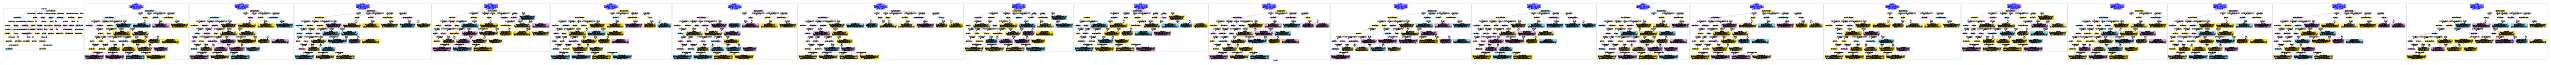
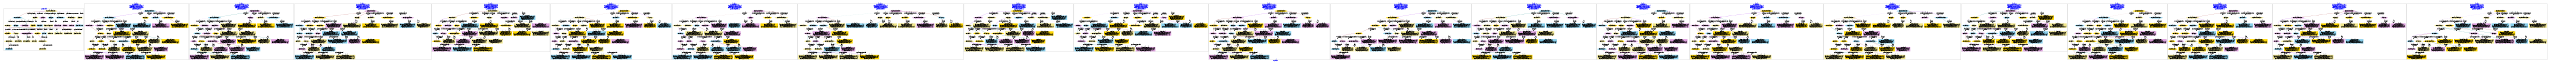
node "Acquisition URI": label "Acquisition URI" -> "Medium URI"
